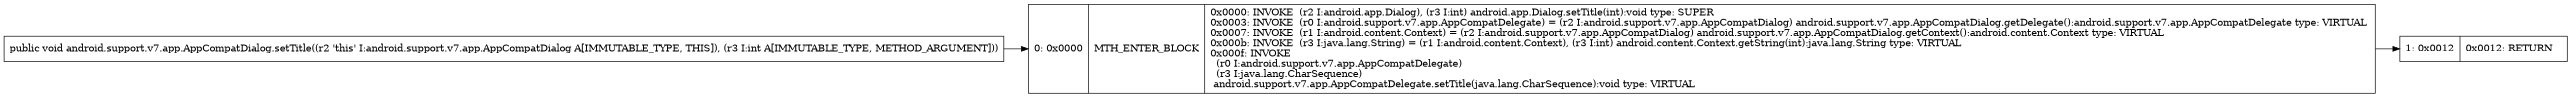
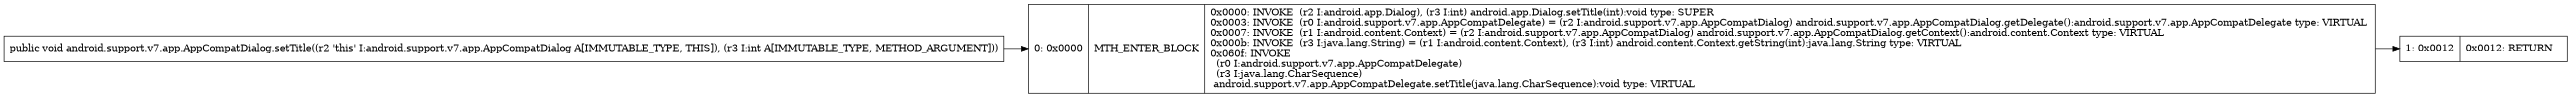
node "0: 0x0000": text "0x000f: INVOKE" -> "0x060f: INVOKE"
